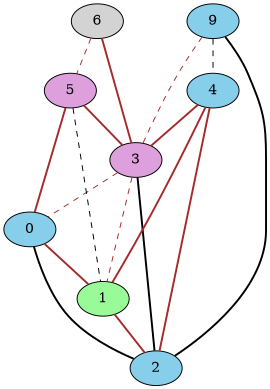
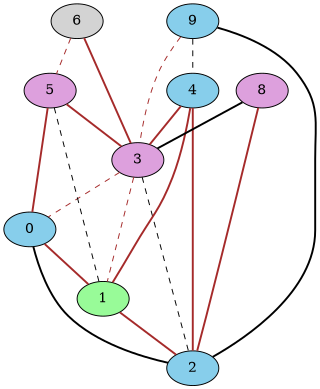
node "8": added
edge "3" -- "2": style bold -> dashed
